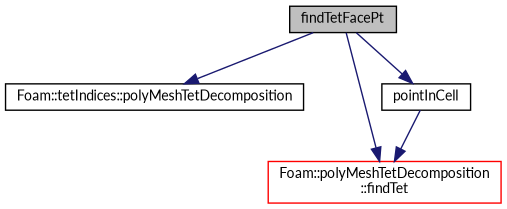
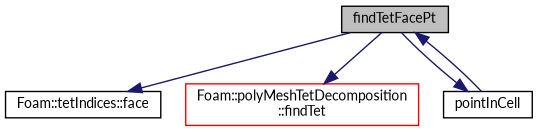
node "Foam::tetIndices::polyMeshTetDecomposition": label "Foam::tetIndices::polyMeshTetDecomposition" -> "Foam::tetIndices::face"
edge "pointInCell" -> "Foam::polyMeshTetDecomposition ::findTet": now "pointInCell" -> "findTetFacePt"
